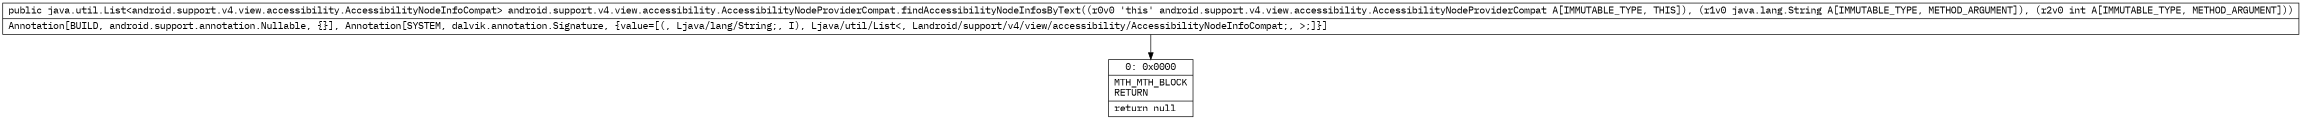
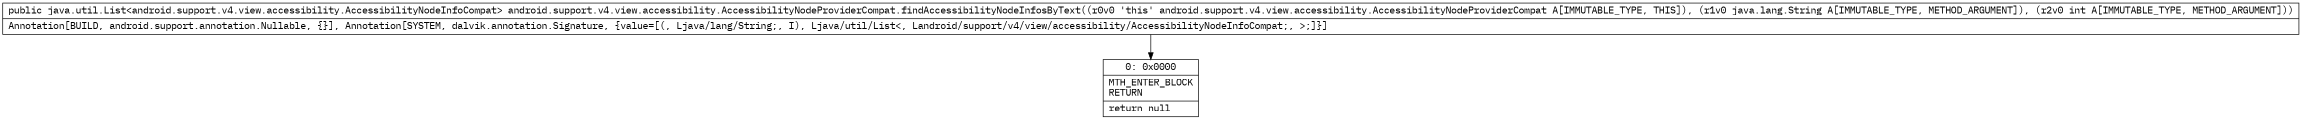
node "0: 0x0000": text "MTH_MTH_BLOCK" -> "MTH_ENTER_BLOCK"
